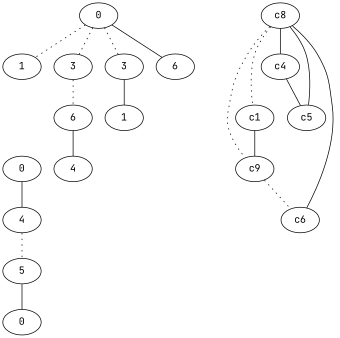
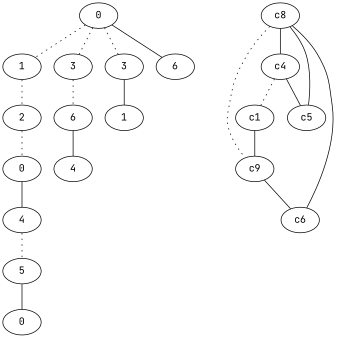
edge "c8" -- "c1": now "c4" -- "c1"
node "2": added
edge "c9" -- "c6": style dotted -> solid
